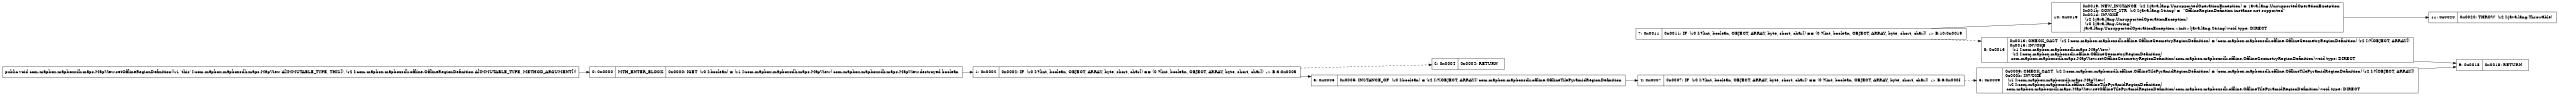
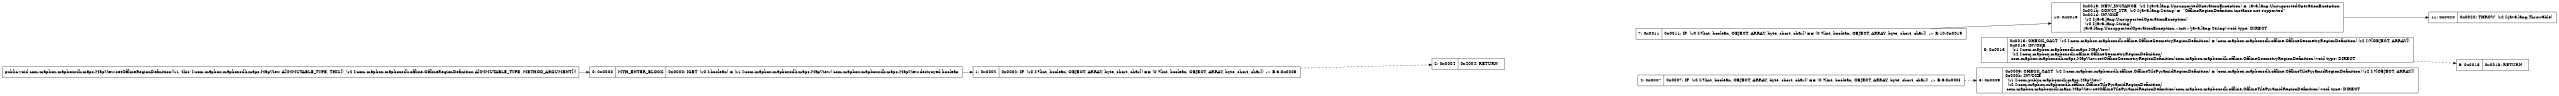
edge "7: 0x0011" -> "8: 0x0013": removed
edge "8: 0x0013" -> "9: 0x0018": style solid -> dashed
node "2: 0x0004": text "0x0004: RETURN" -> "0x4004: RETURN"
edge "5: 0x0009" -> "9: 0x0018": removed
node "3: 0x0005": removed
node "5: 0x0009": text "(r1 I:com.mapbox.mapboxsdk.maps.MapView)" -> "(r1 I:com.public.mapboxsdk.maps.MapView)"
